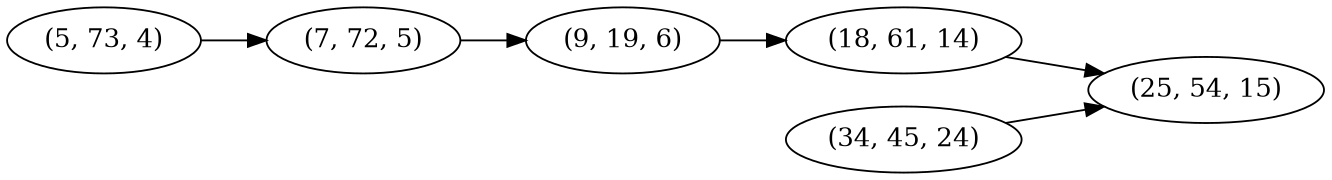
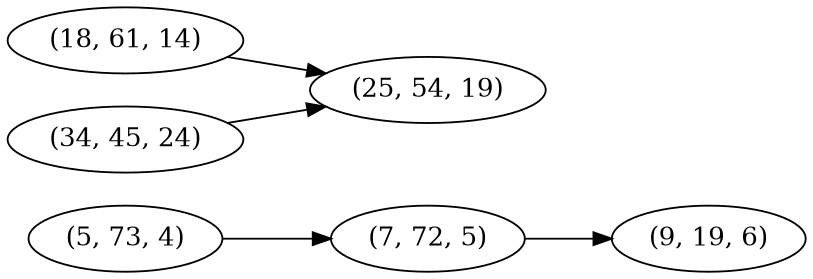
edge "(9, 19, 6)" -> "(18, 61, 14)": removed
node "(25, 54, 15)": label "(25, 54, 15)" -> "(25, 54, 19)"
